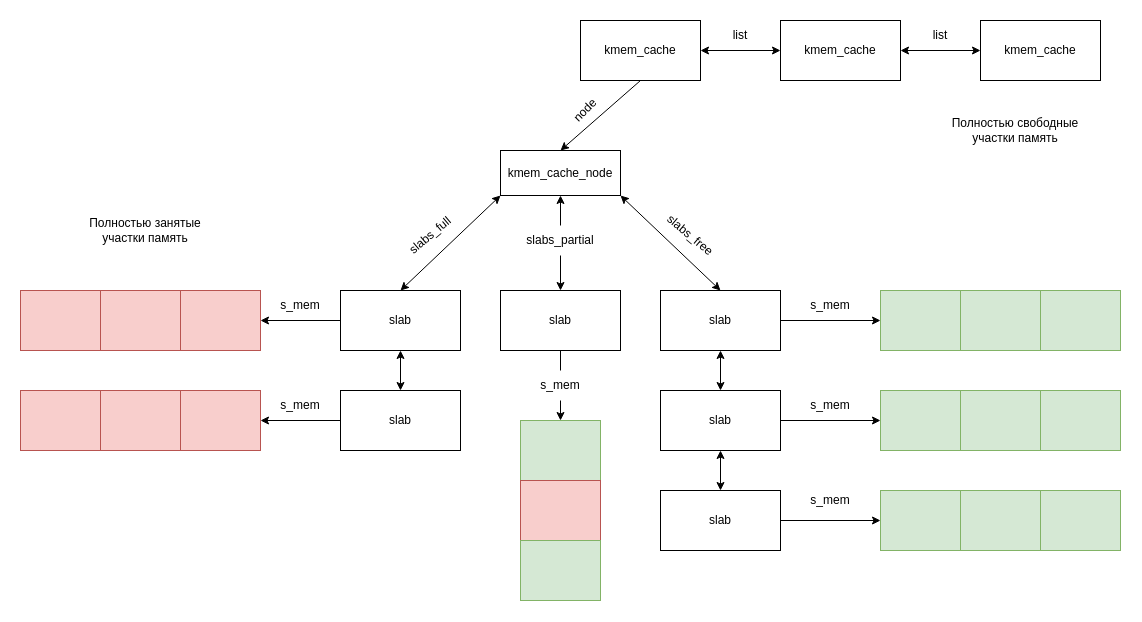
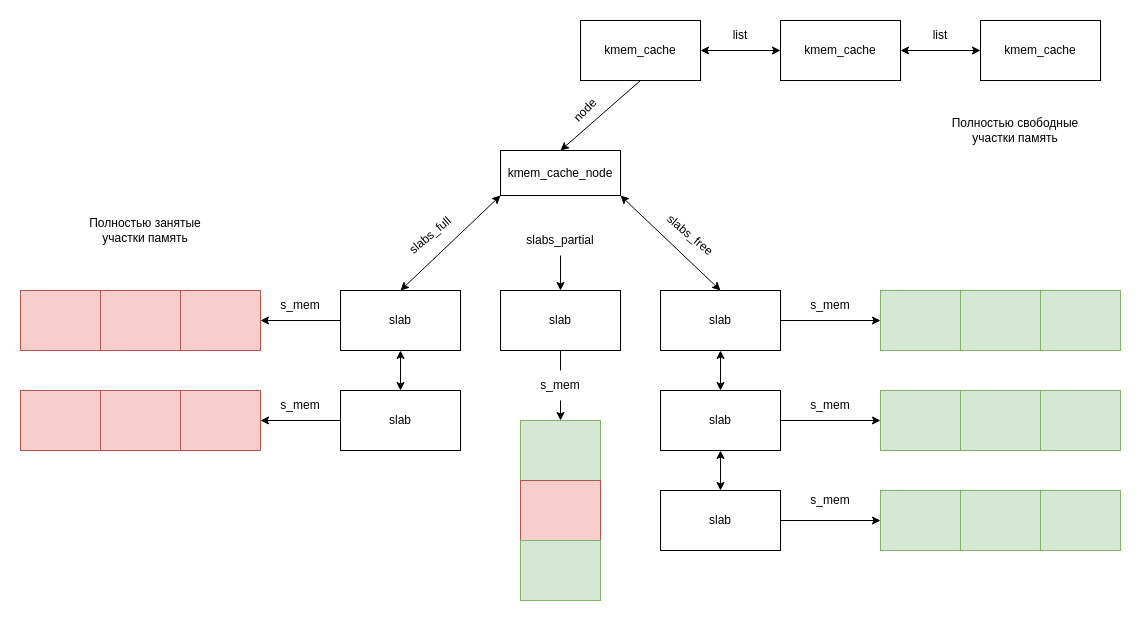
edge "slabs_partial" -> "kmem_cache_node": removed
